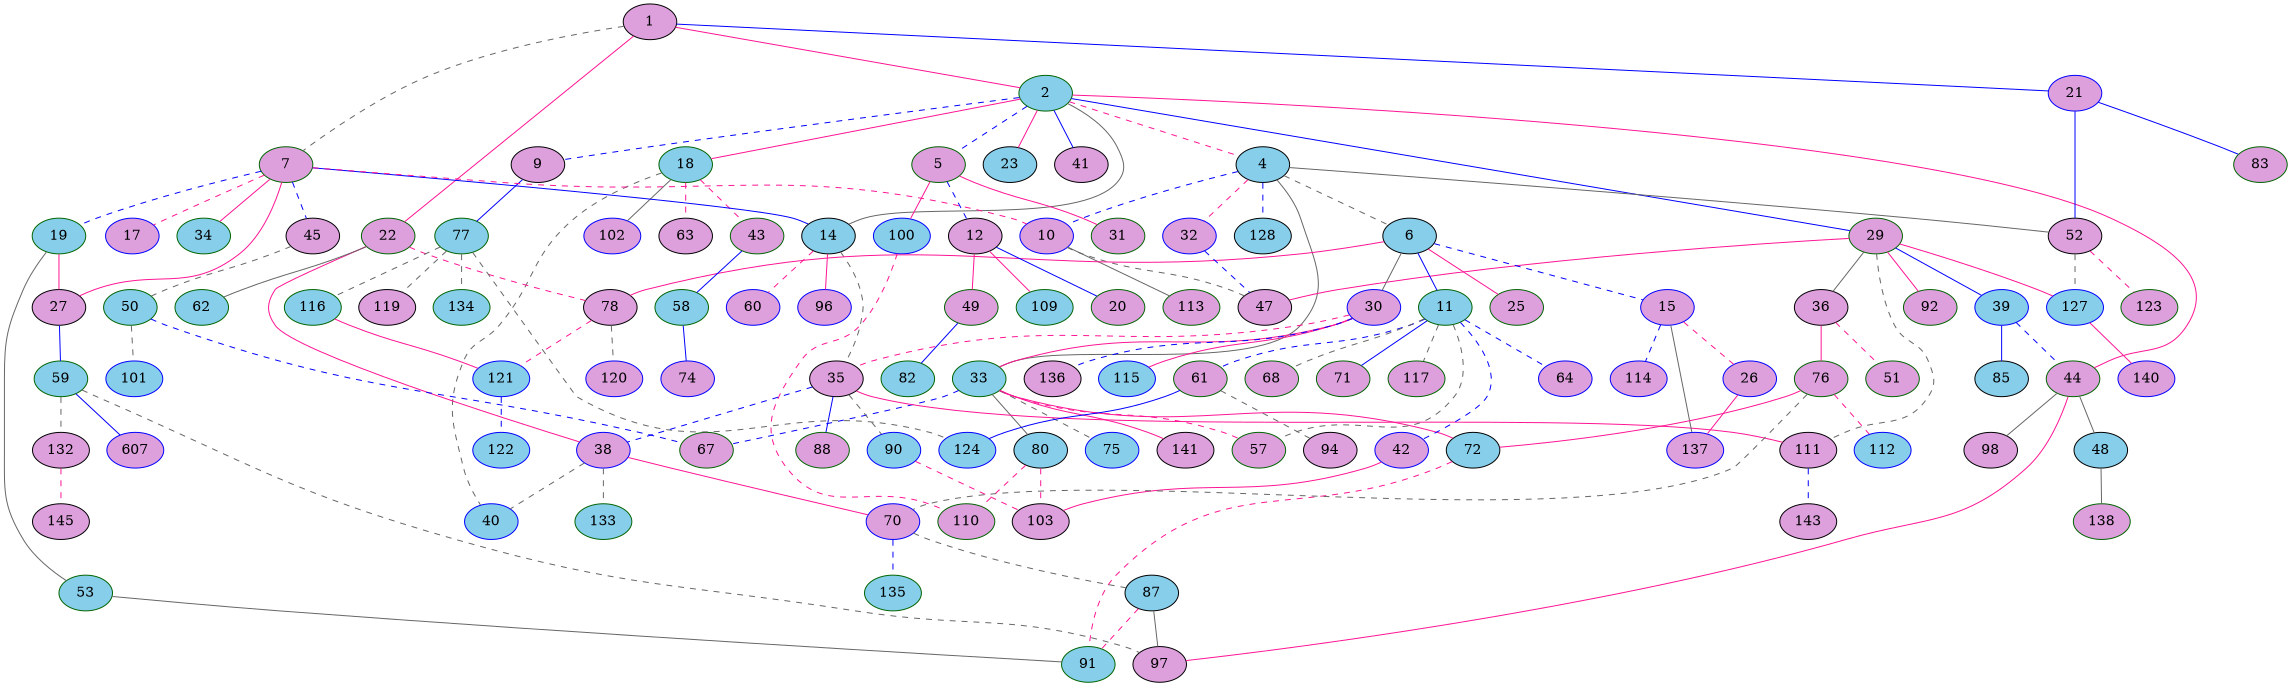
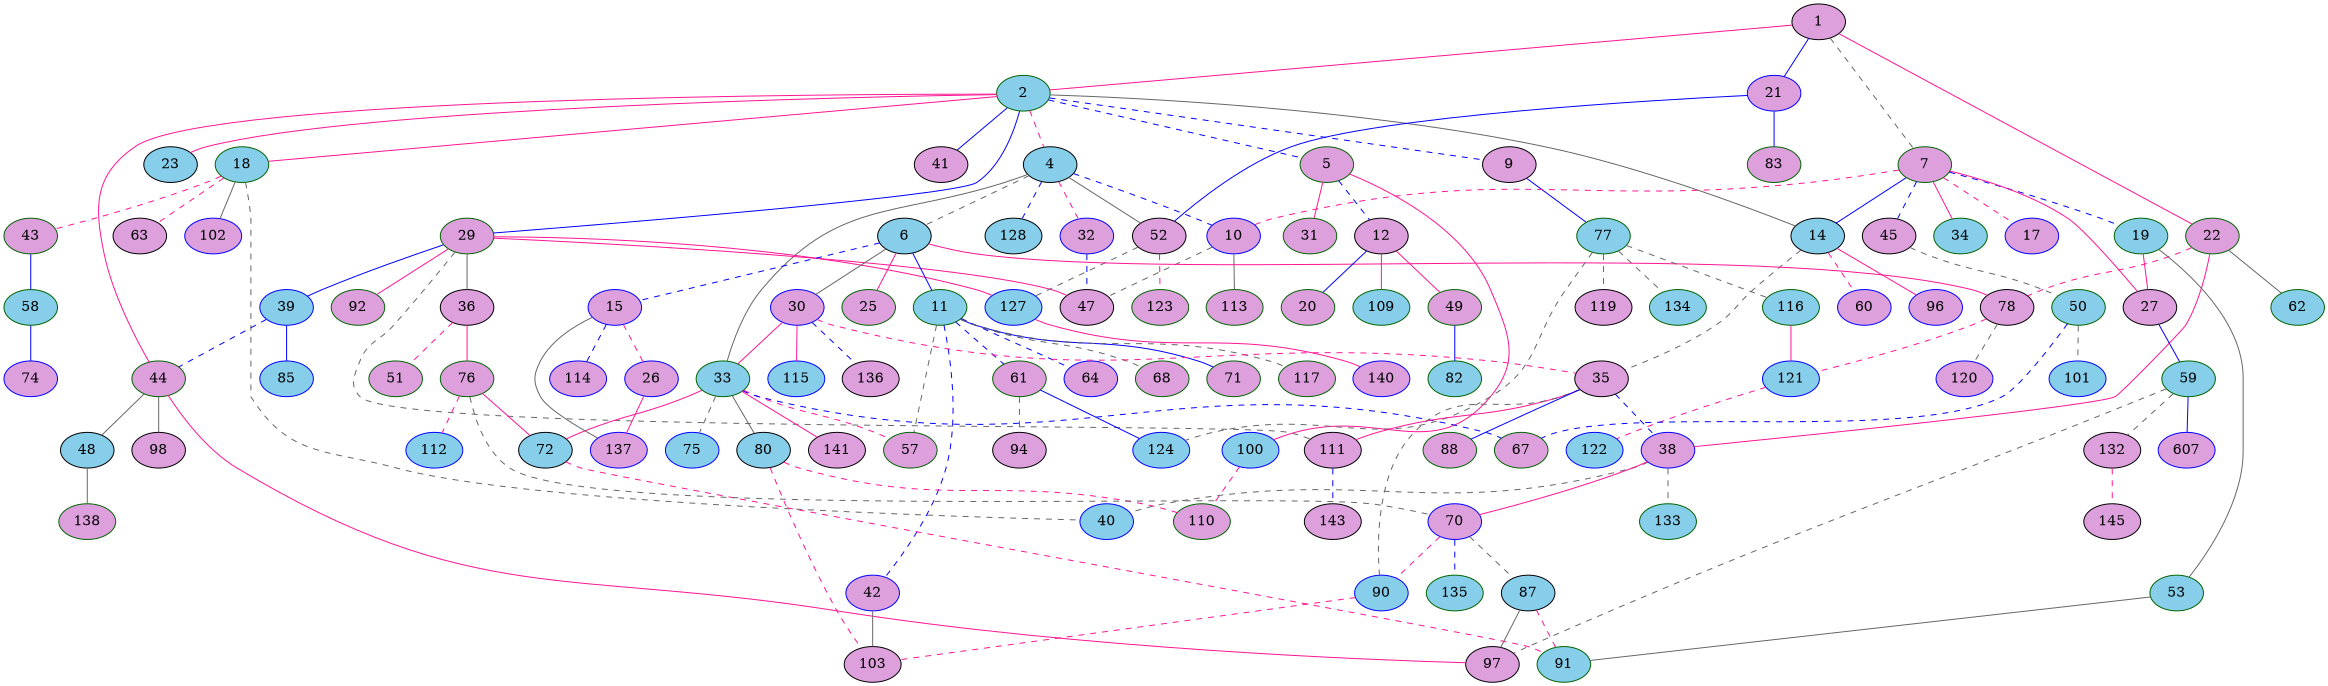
node "85": color black -> blue
edge "121" -- "122": color blue -> deeppink
edge "42" -- "103": color deeppink -> gray40
edge "70" -- "90": added
